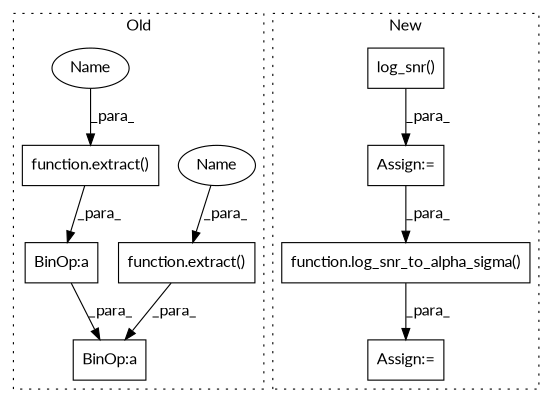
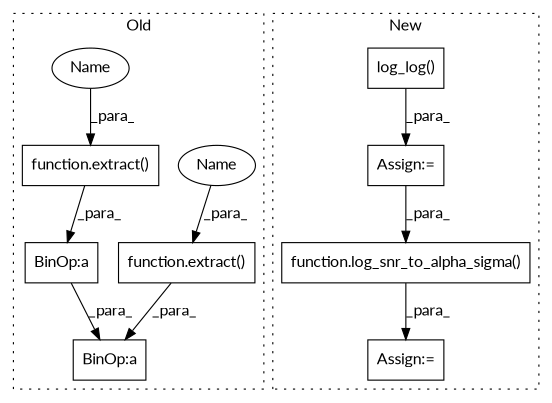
node "log_snr()": label "log_snr()" -> "log_log()"
